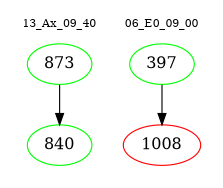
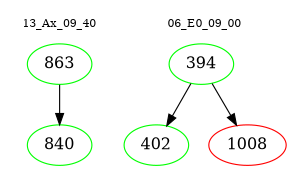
node "873": label "873" -> "863"
node "397": label "397" -> "394"
node "402": added
